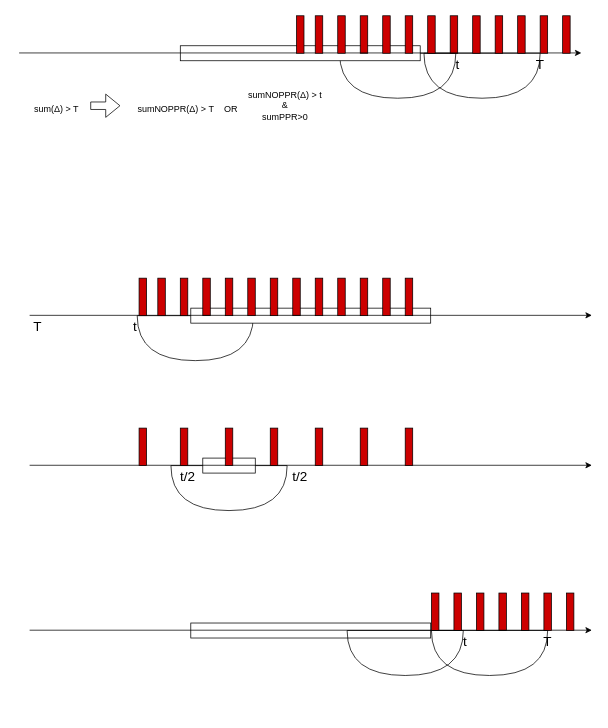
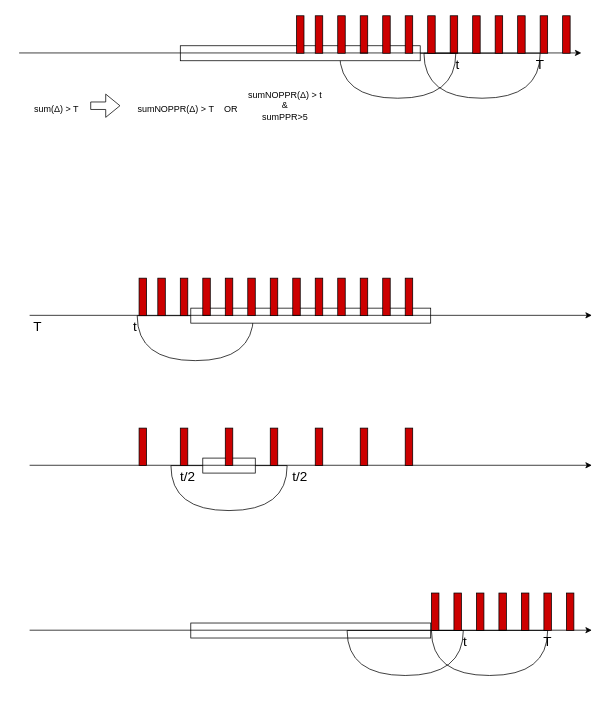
node "sumNOPPR(Δ) > t & sumPPR>0": label "sumNOPPR(Δ) > t & sumPPR>0" -> "sumNOPPR(Δ) > t & sumPPR>5"
